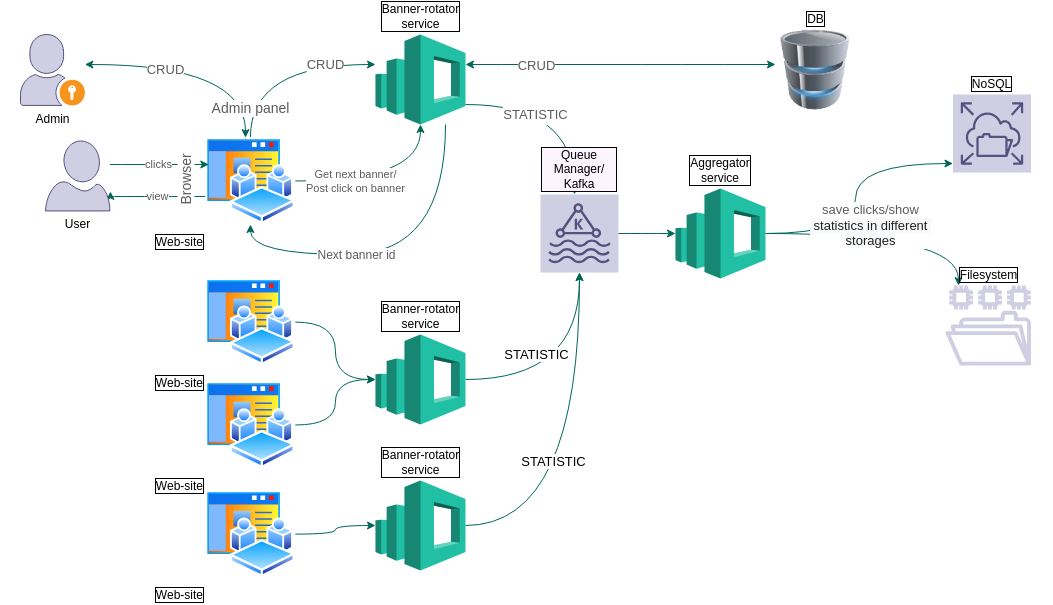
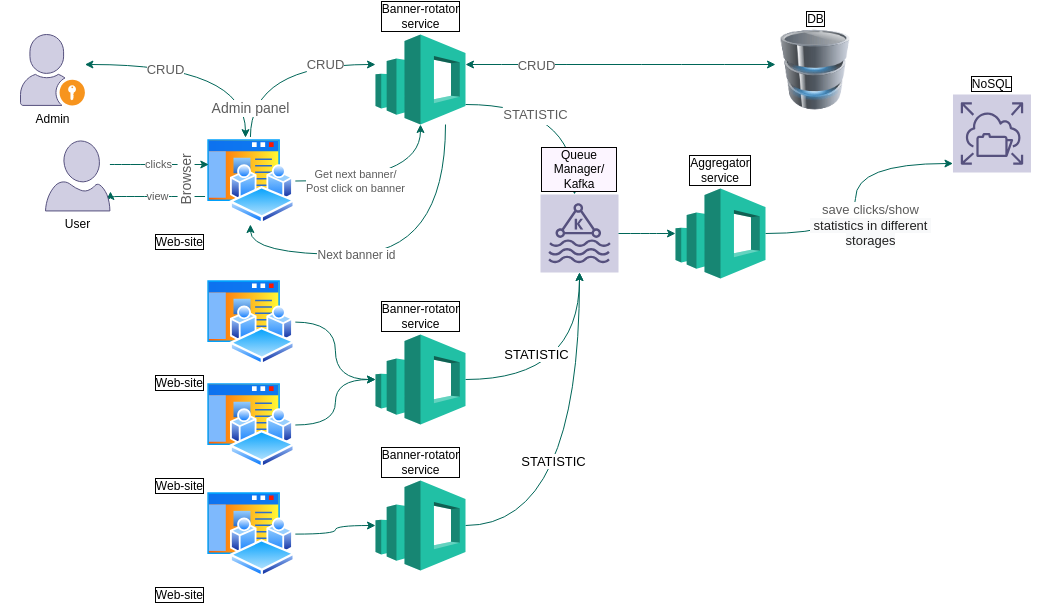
edge "Aggregatorservice" -> "Filesystem": removed
node "Filesystem": removed
